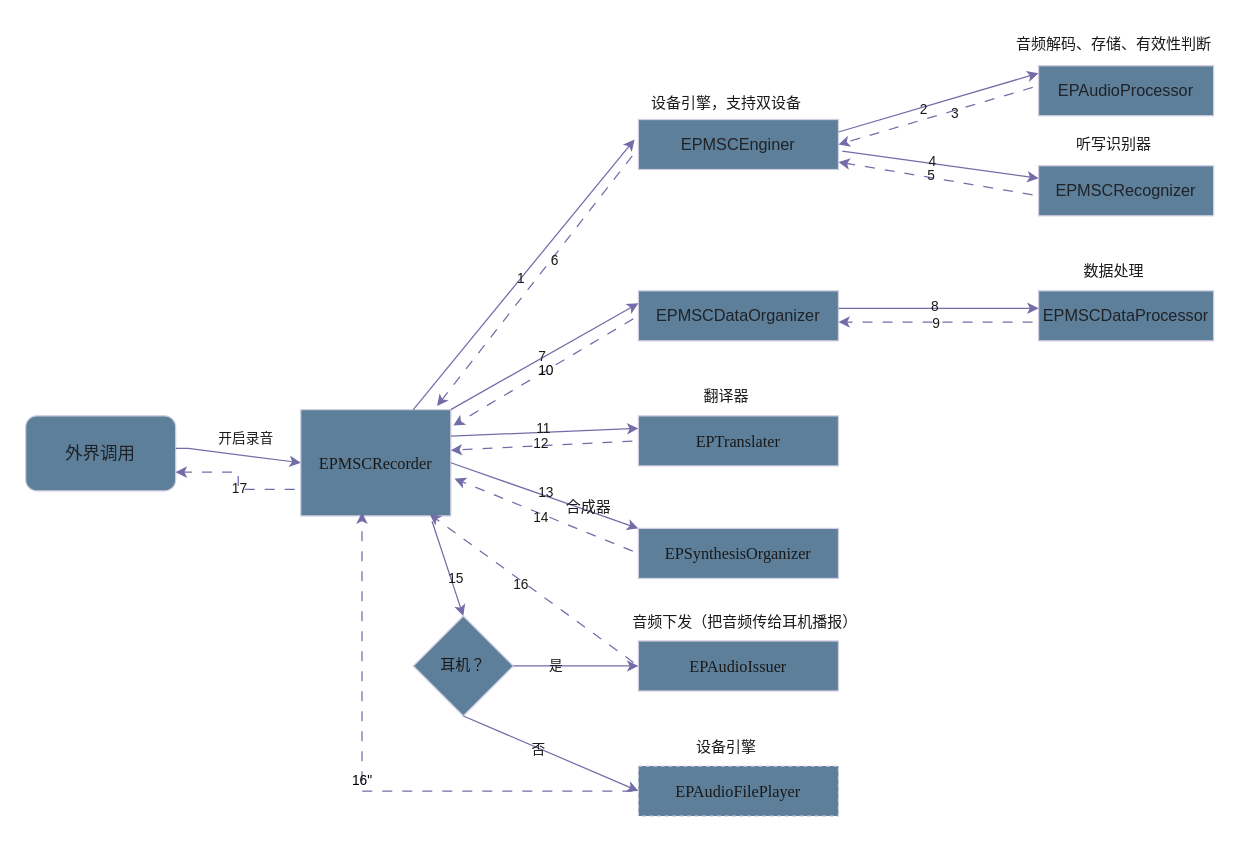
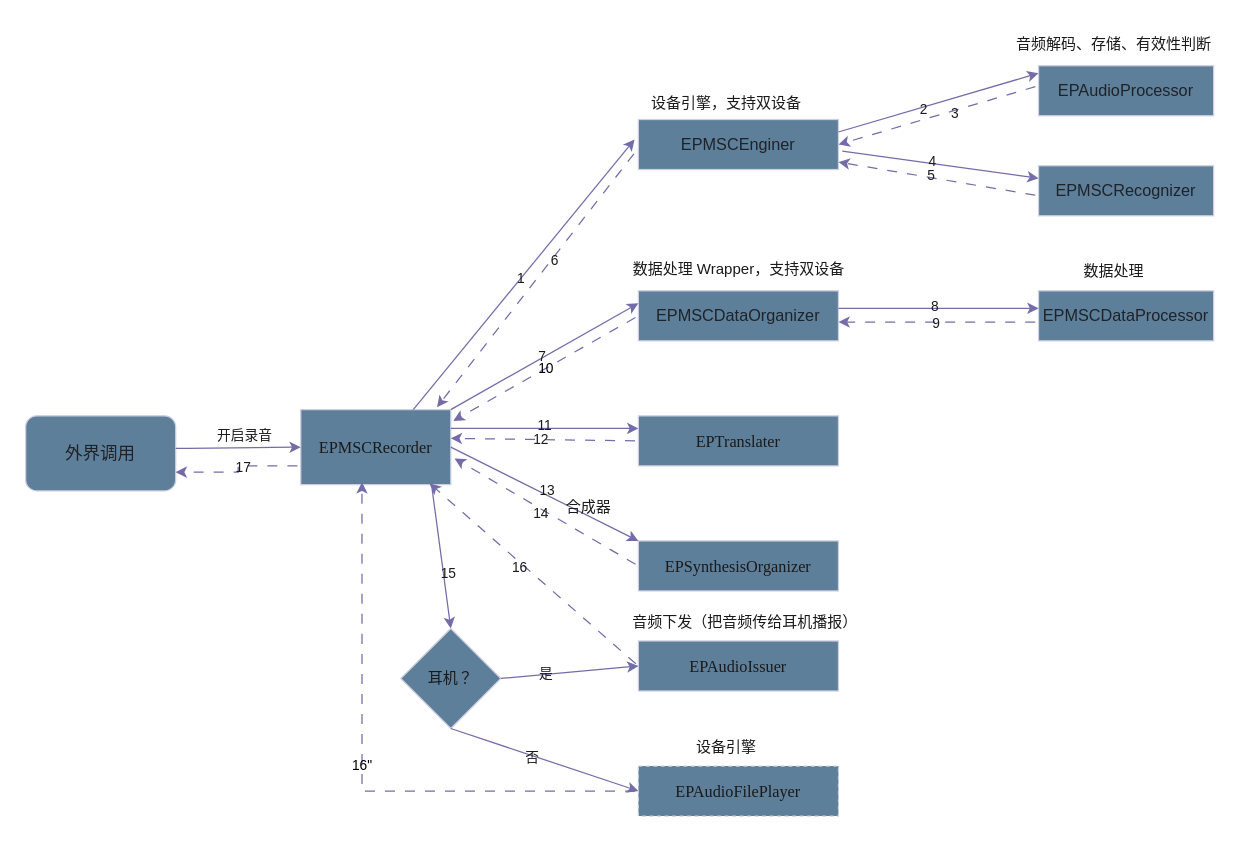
node "听写识别器": removed
node "数据处理 Wrapper，支持双设备": added
node "翻译器": removed
node "EPMSCRecorder": size 150x106 -> 150x75
node "EPSynthesisOrganizer": moved (738, 553) -> (738, 566)
node "耳机？": moved (463, 666) -> (451, 678)
